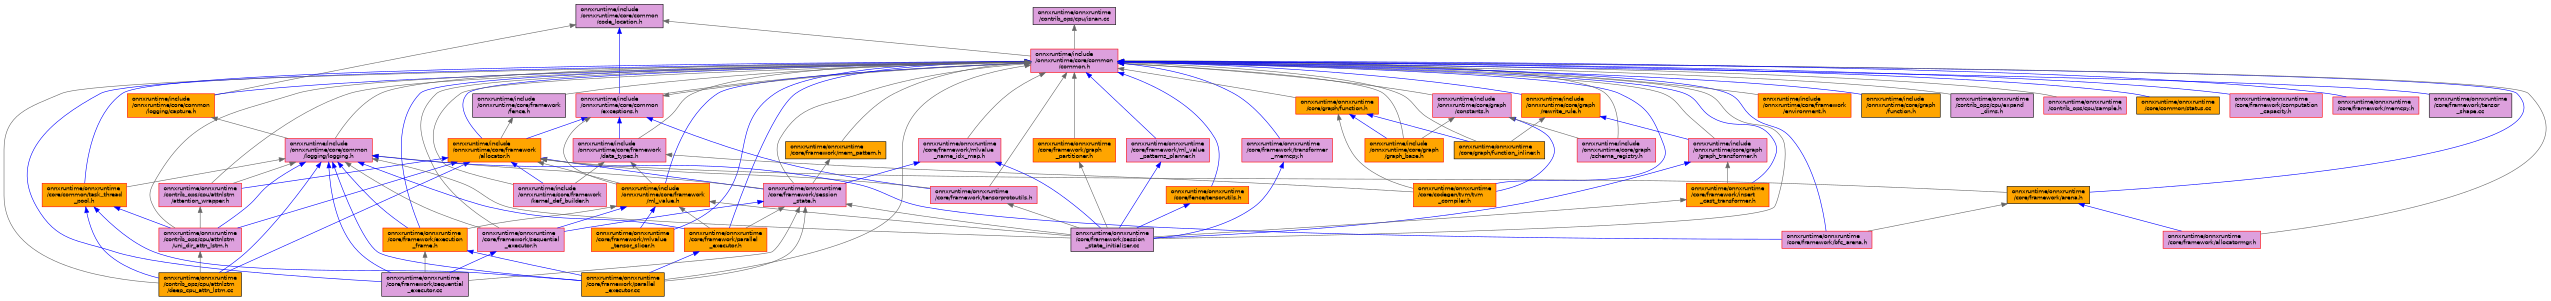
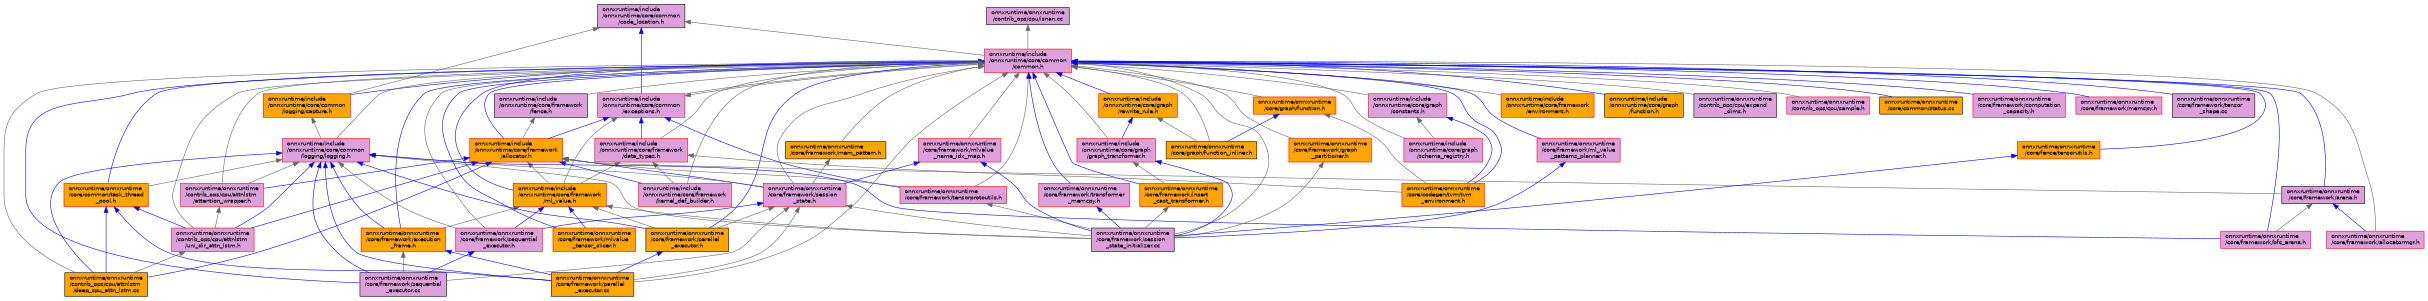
node "onnxruntime/include /onnxruntime/core/graph /graph_base.h": removed
node "onnxruntime/onnxruntime /core/codegen/tvm/tvm _compiler.h": label "onnxruntime/onnxruntime /core/codegen/tvm/tvm _compiler.h" -> "onnxruntime/onnxruntime /core/codegen/tvm/tvm _environment.h"
node "onnxruntime/onnxruntime /core/framework/arena.h": fillcolor orange -> plum
node "onnxruntime/onnxruntime /core/framework/parallel _executor.h": color red -> black
